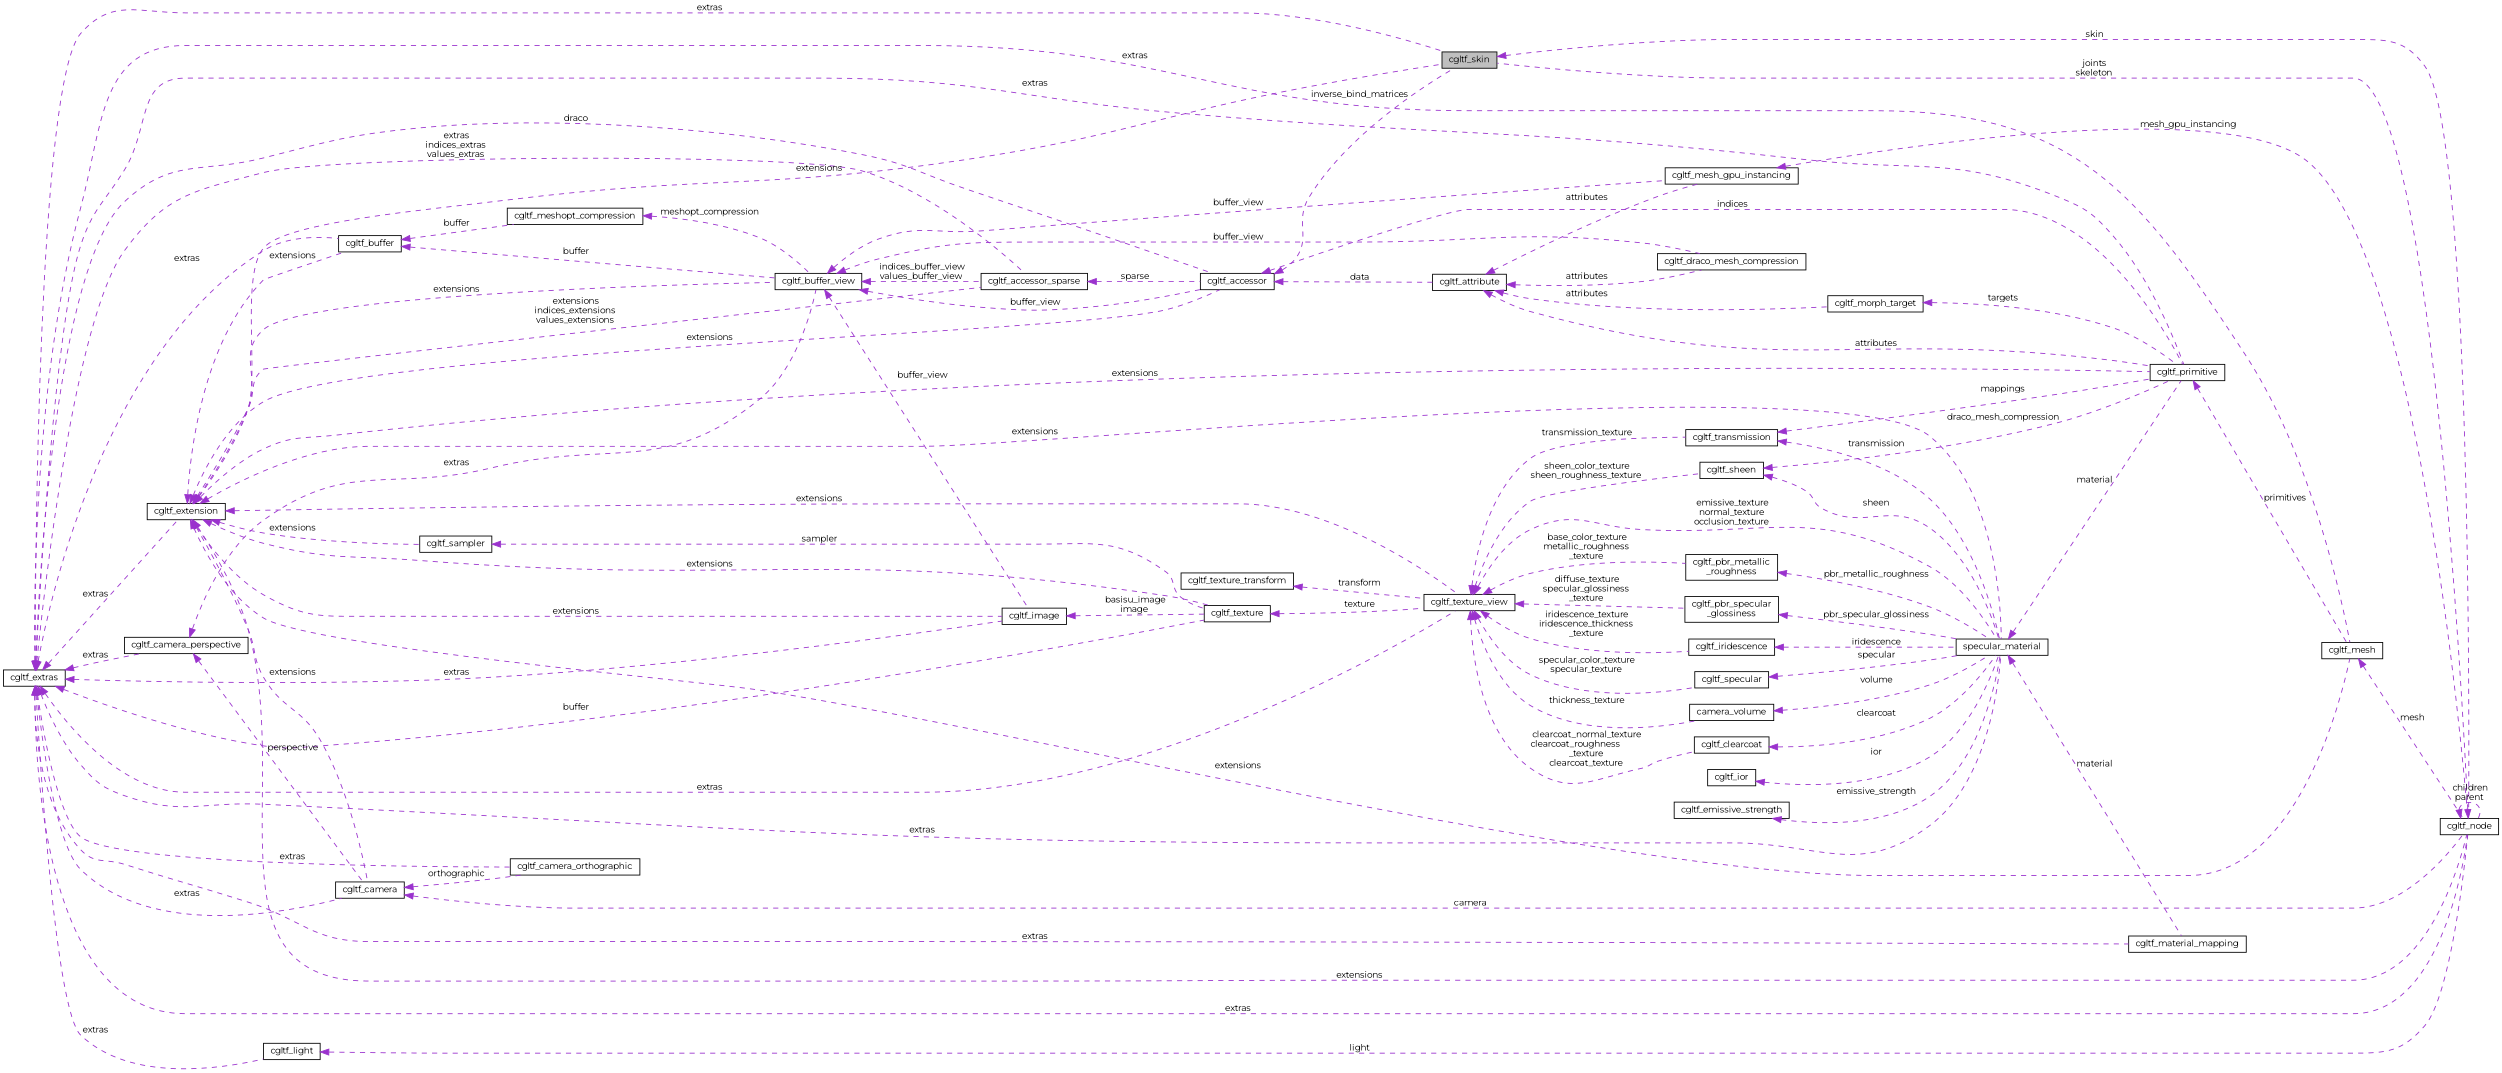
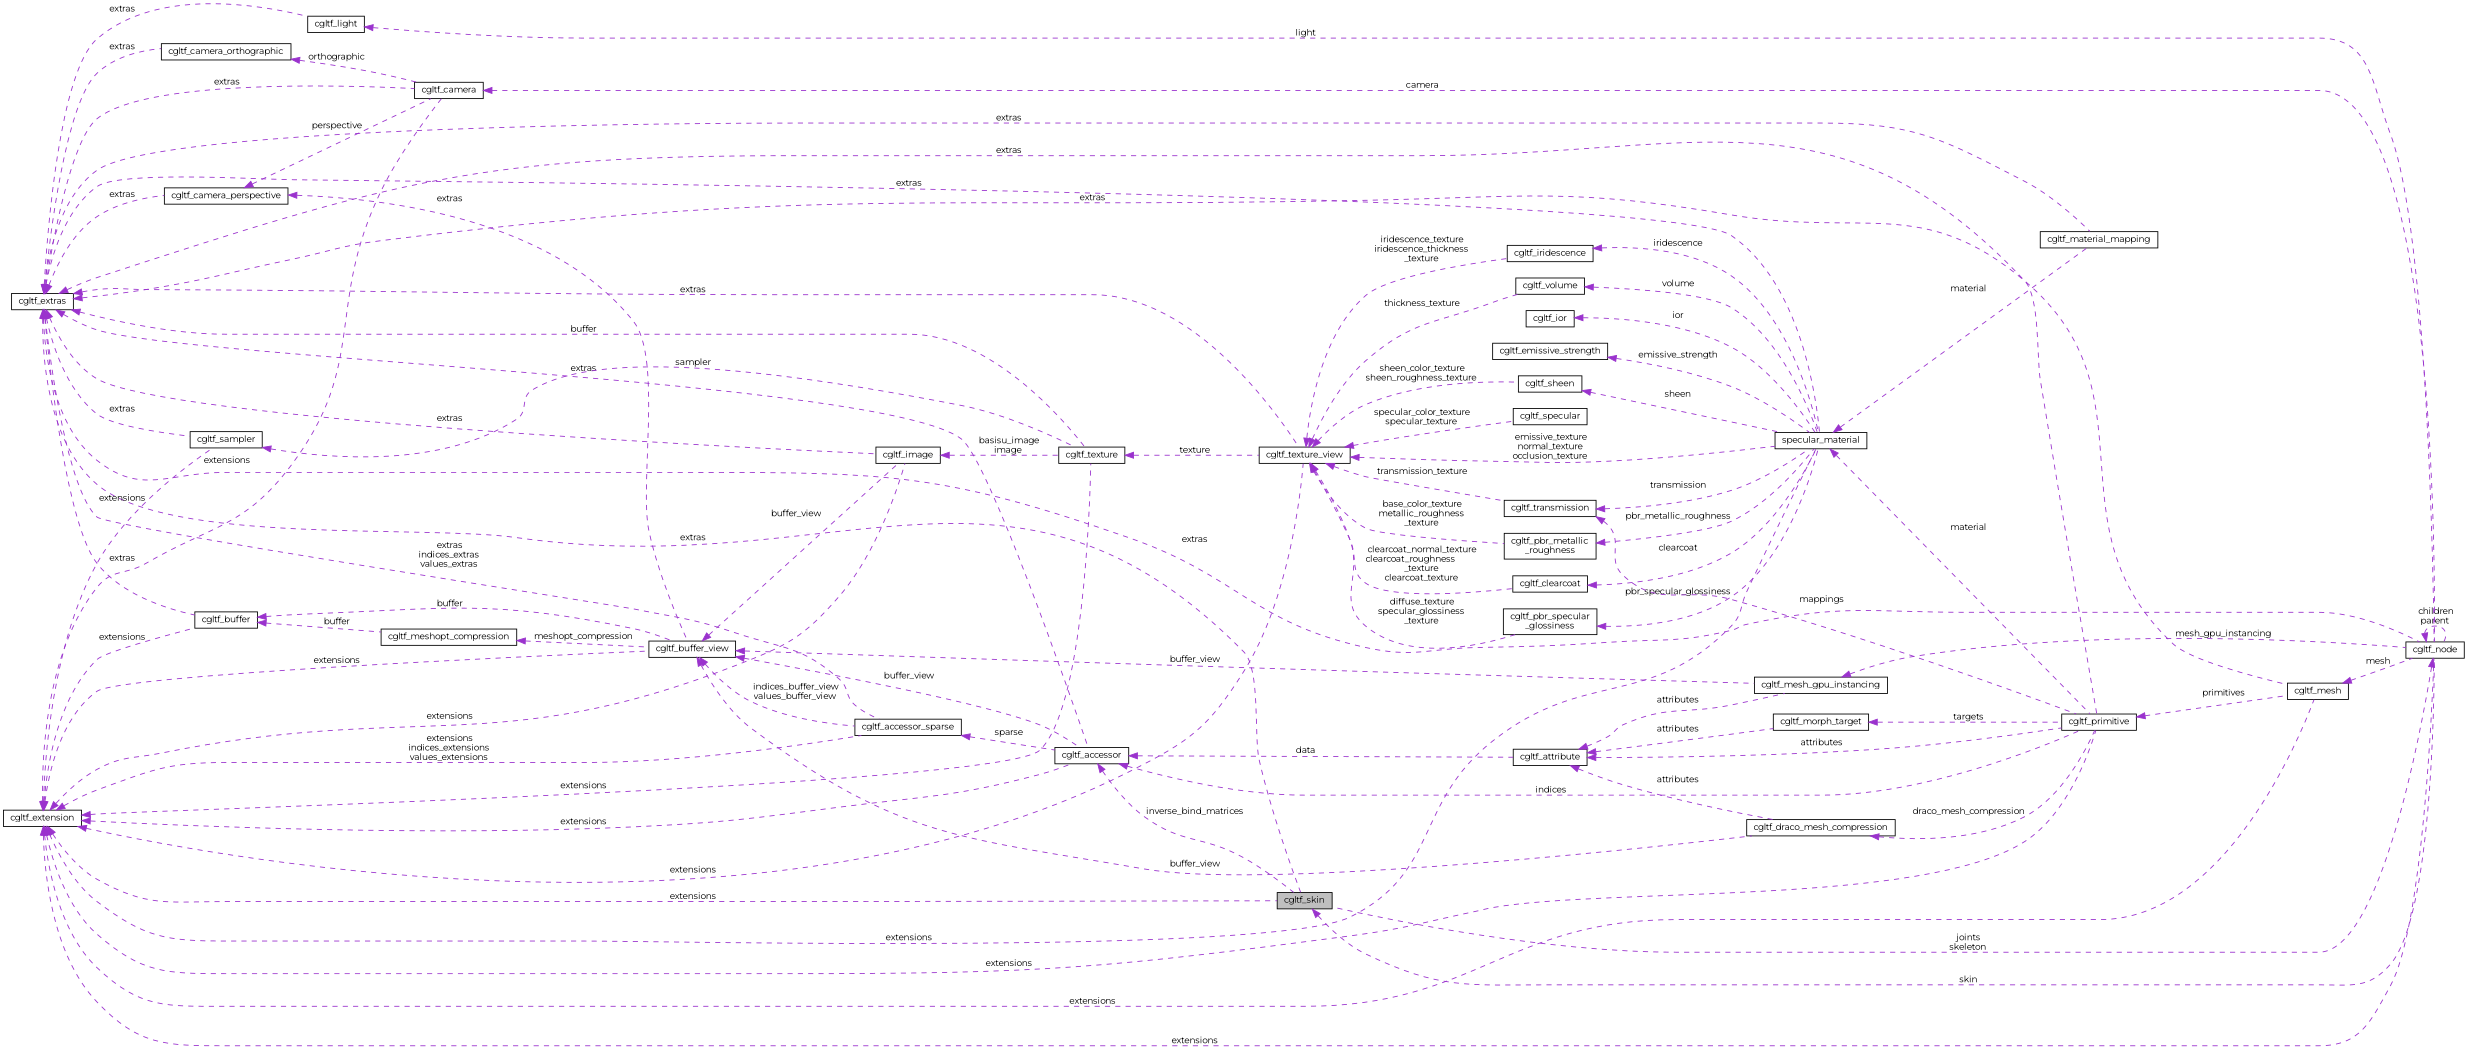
edge "cgltf_accessor" -> "cgltf_extras": label " draco" -> " extras"
edge "cgltf_primitive" -> "cgltf_sheen": now "cgltf_primitive" -> "cgltf_draco_mesh_compression"
node "cgltf_texture_transform": removed
edge "cgltf_extension" -> "cgltf_extras": now "cgltf_sampler" -> "cgltf_extras"
edge "specular_material" -> "cgltf_specular": removed, label "specular"
node "camera_volume": label "camera_volume" -> "cgltf_volume"
edge "cgltf_camera_orthographic" -> "cgltf_camera": reversed
